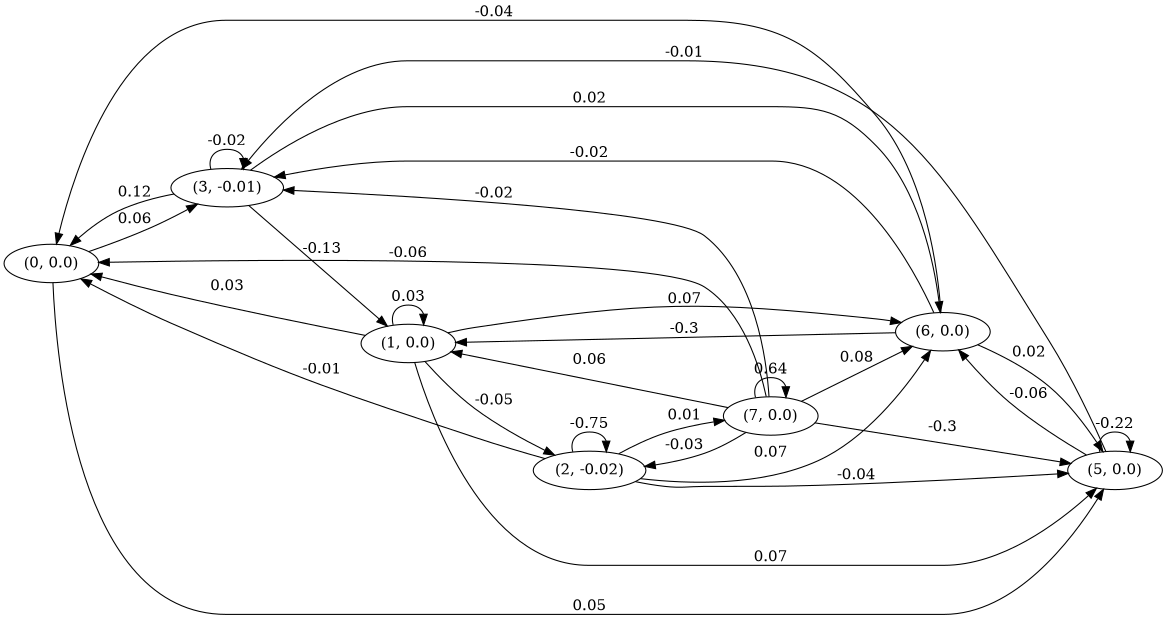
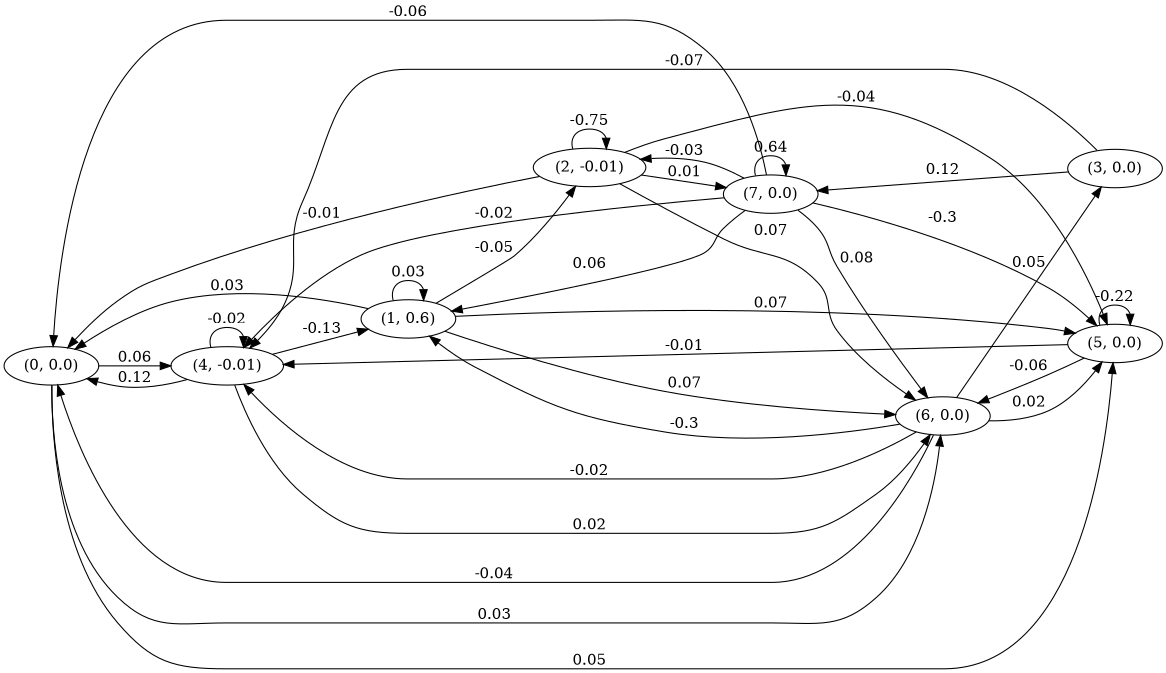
node "(3, 0.0)": added
node "(3, -0.01)": label "(3, -0.01)" -> "(4, -0.01)"
node "(1, 0.0)": label "(1, 0.0)" -> "(1, 0.6)"
node "(2, -0.02)": label "(2, -0.02)" -> "(2, -0.01)"
edge "(0, 0.0)" -> "(6, 0.0)": added, label "0.03"
